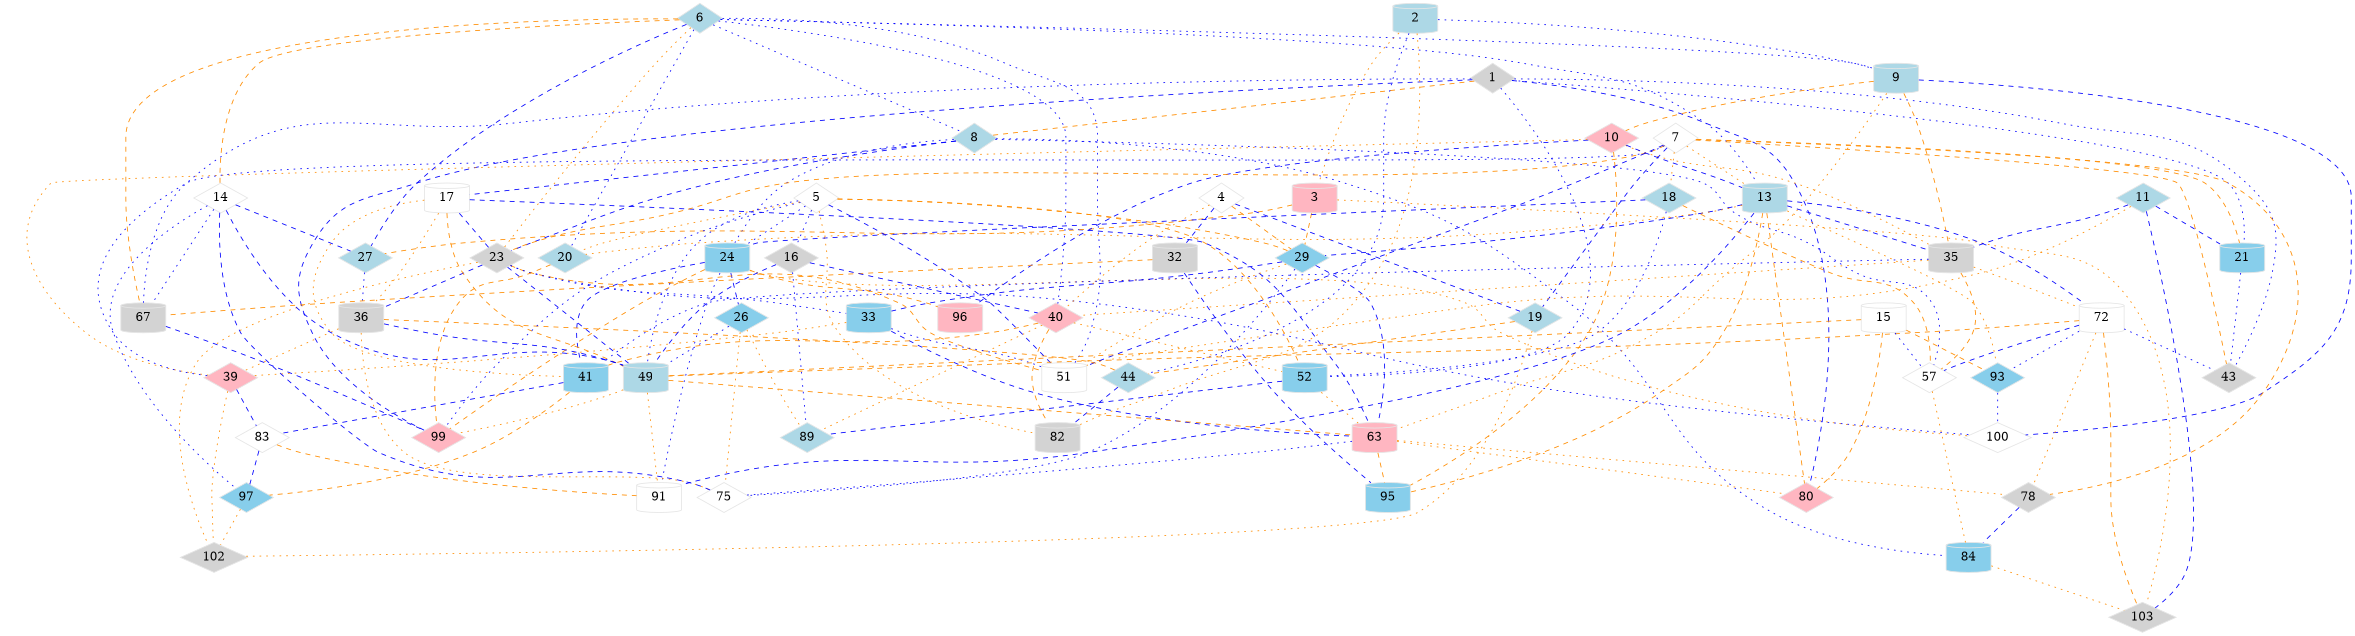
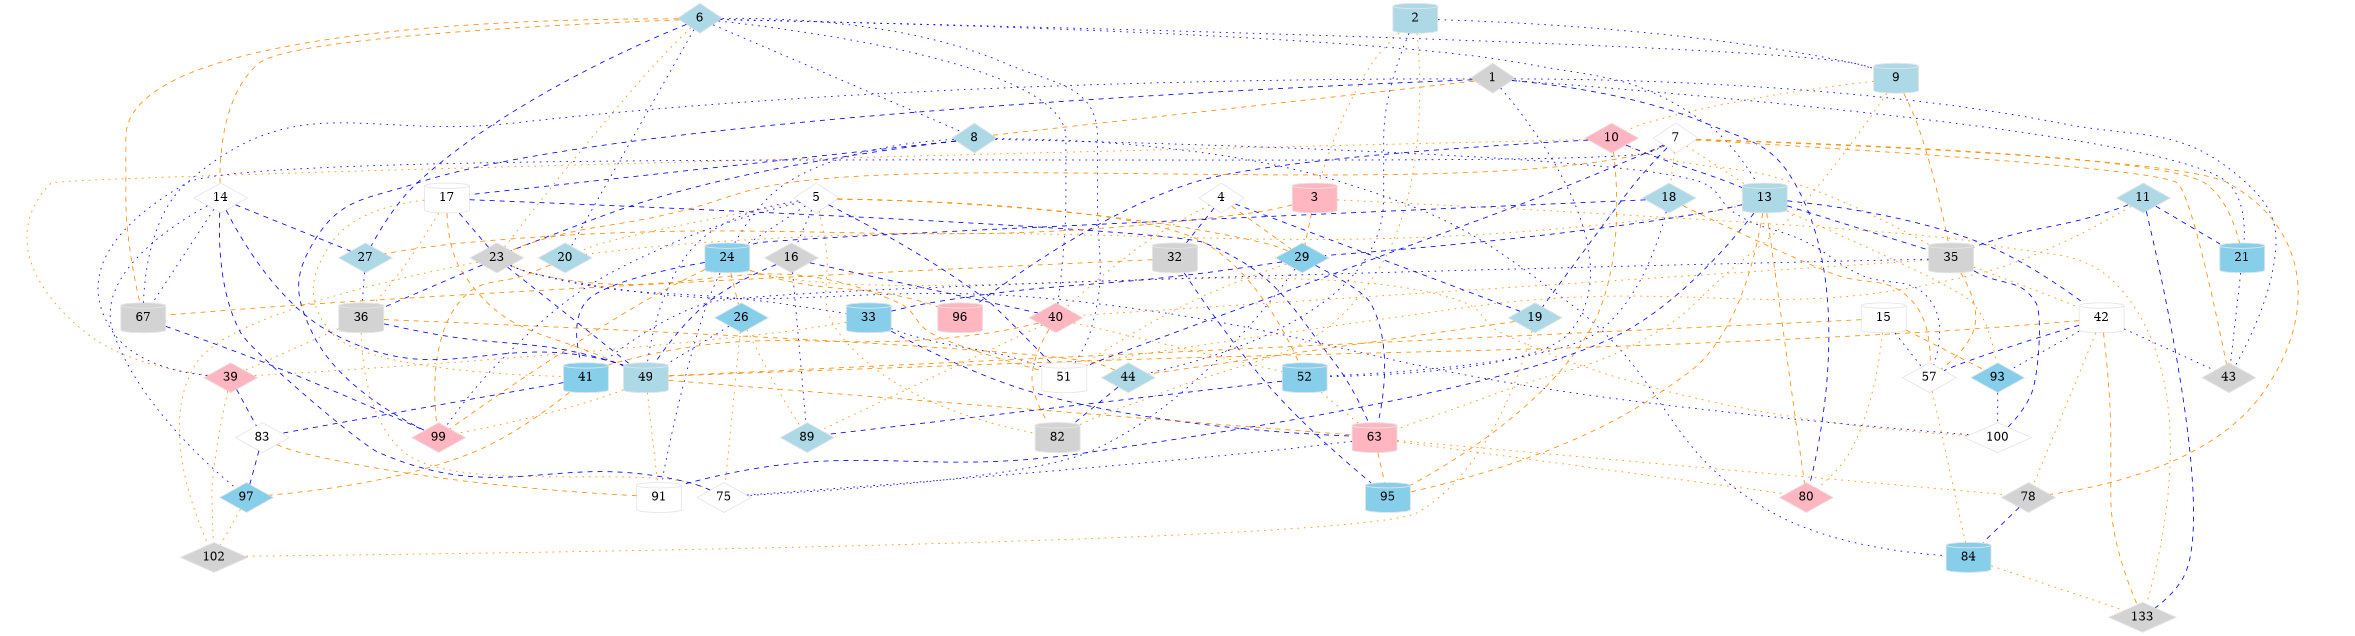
edge "9" -- "10": style dashed -> dotted
edge "9" -- "100": now "35" -- "100"
edge "24" -- "26": color blue -> darkorange
node "72": label "72" -> "42"
edge "15" -- "80": style dashed -> dotted
node "103": label "103" -> "133"
